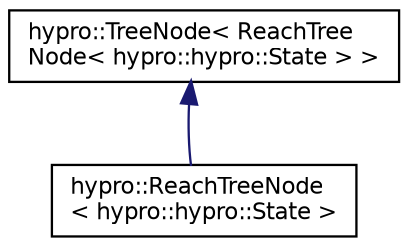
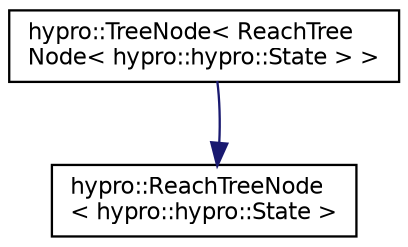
edge "hypro::ReachTreeNode < hypro::hypro::State >" -> "hypro::TreeNode< ReachTree Node< hypro::hypro::State > >": reversed
